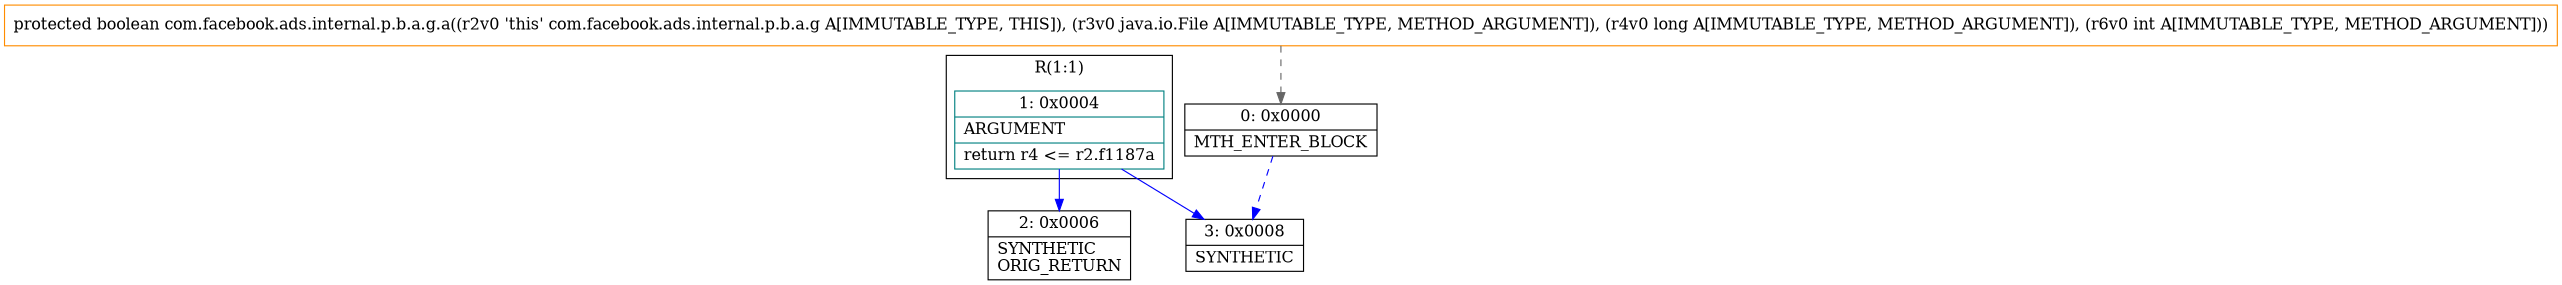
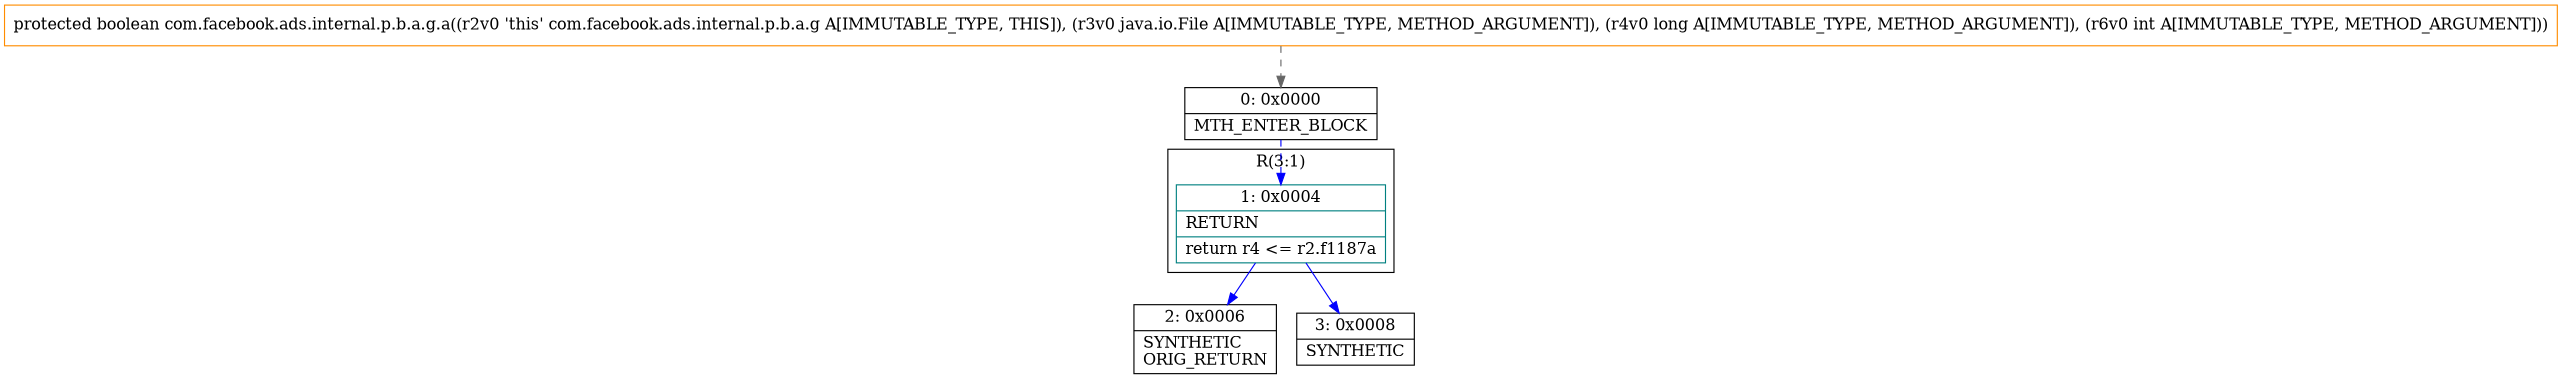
cluster "R(1:1)": label "R(1:1)" -> "R(3:1)"
node "1: 0x0004": text "ARGUMENT" -> "RETURN"
edge "0: 0x0000" -> "3: 0x0008": now "0: 0x0000" -> "1: 0x0004"
